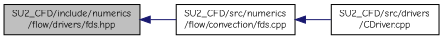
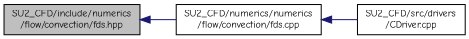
node "SU2_CFD/include/numerics /flow/drivers/fds.hpp": label "SU2_CFD/include/numerics /flow/drivers/fds.hpp" -> "SU2_CFD/include/numerics /flow/convection/fds.hpp"
node "SU2_CFD/src/numerics /flow/convection/fds.cpp": label "SU2_CFD/src/numerics /flow/convection/fds.cpp" -> "SU2_CFD/numerics/numerics /flow/convection/fds.cpp"
